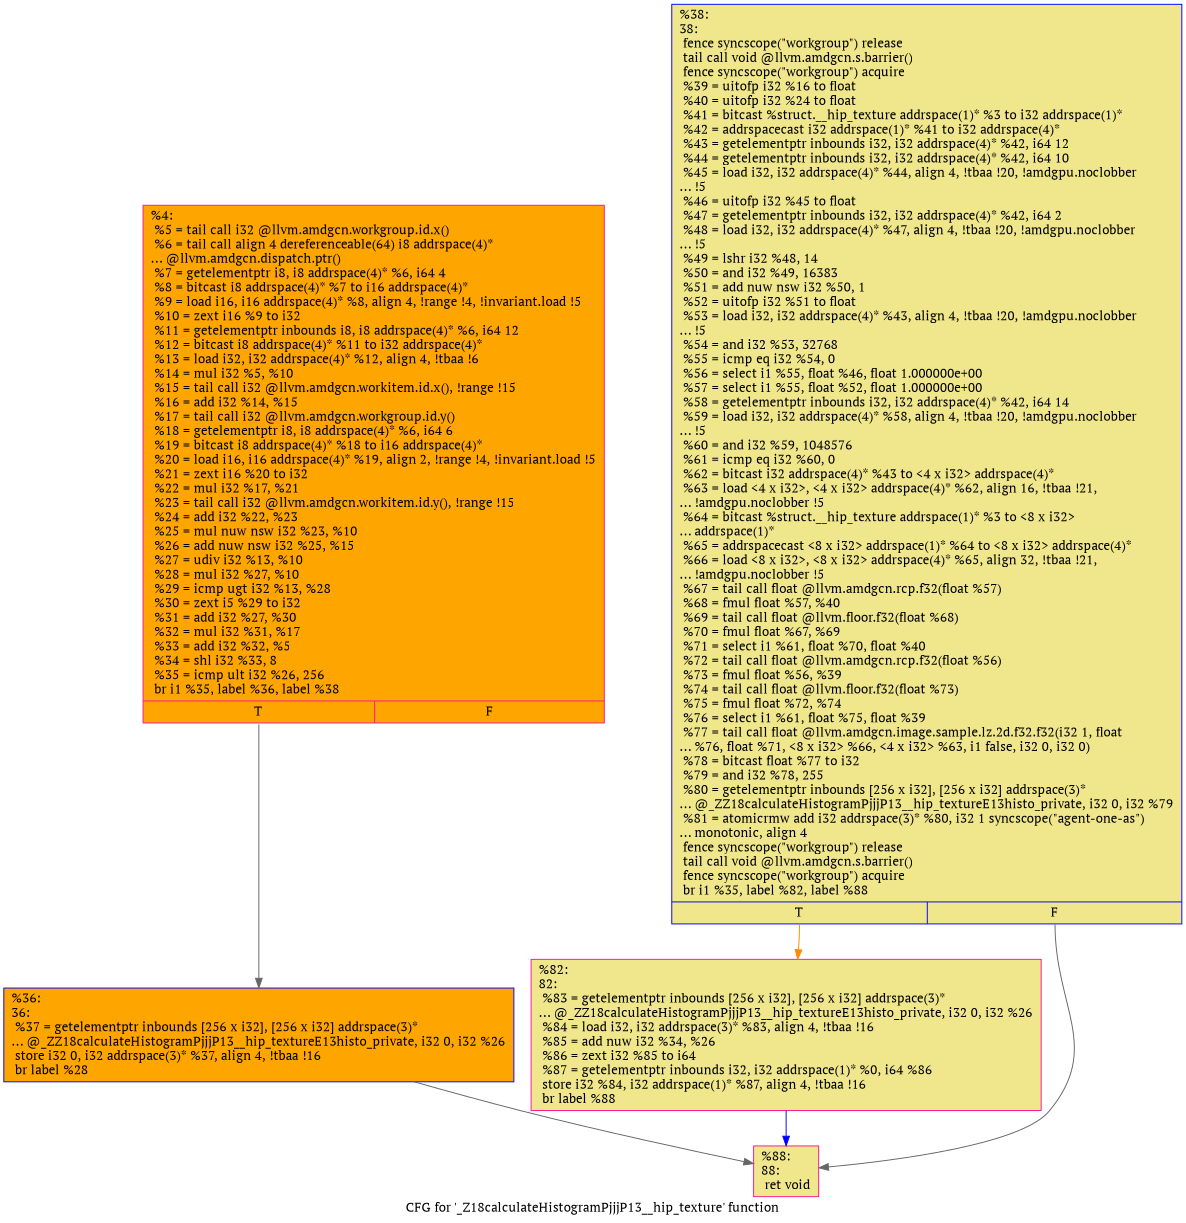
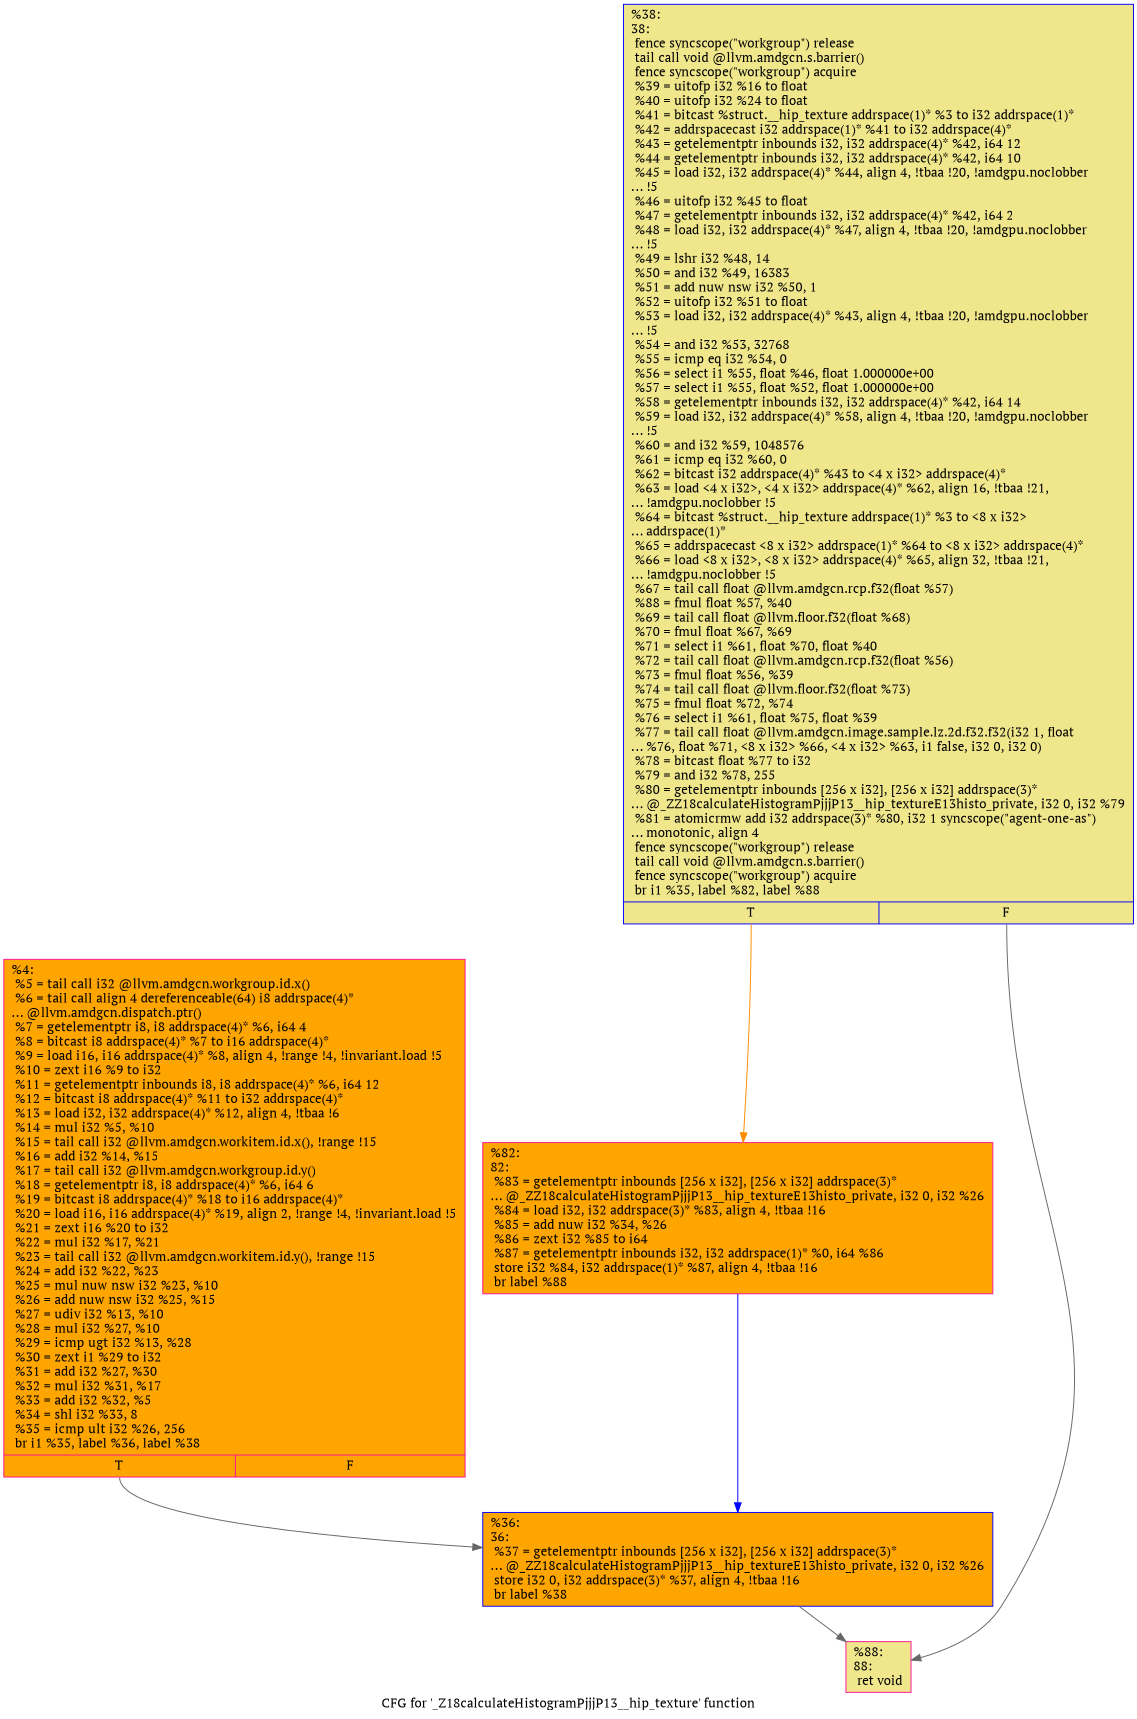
node "%4:": text "%30 = zext i5 %29 to i32" -> "%30 = zext i1 %29 to i32"
node "%38:": text "%68 = fmul float %57, %40" -> "%88 = fmul float %57, %40"
node "%82:": fillcolor khaki -> orange
node "%36:": text "br label %28" -> "br label %38"
edge "%82:" -> "%88:": now "%82:" -> "%36:"
